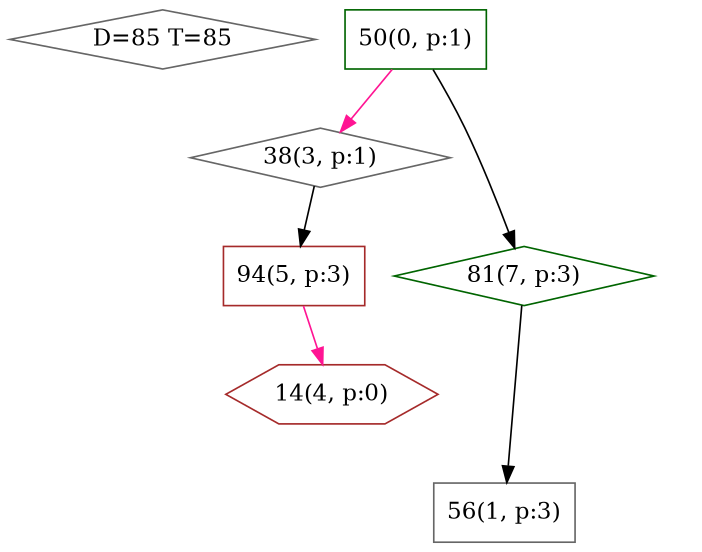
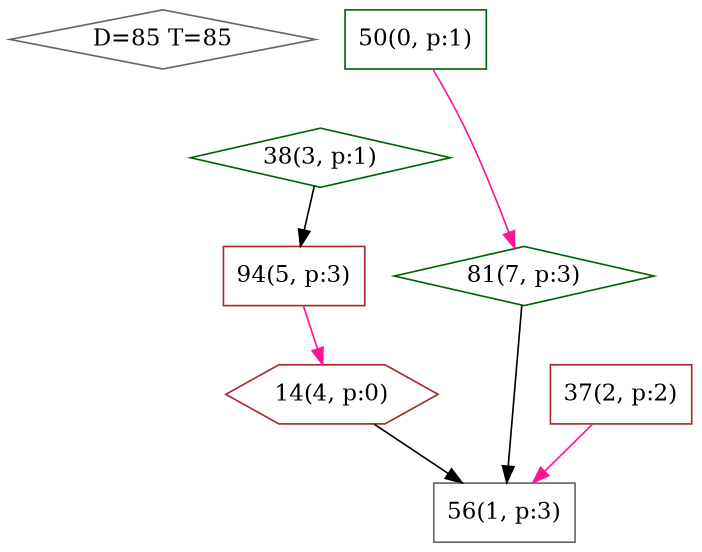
edge "50(0, p:1)" -> "38(3, p:1)": removed
edge "50(0, p:1)" -> "81(7, p:3)": color black -> deeppink
node "38(3, p:1)": color gray40 -> darkgreen
node "37(2, p:2)": added
edge "14(4, p:0)" -> "56(1, p:3)": added
